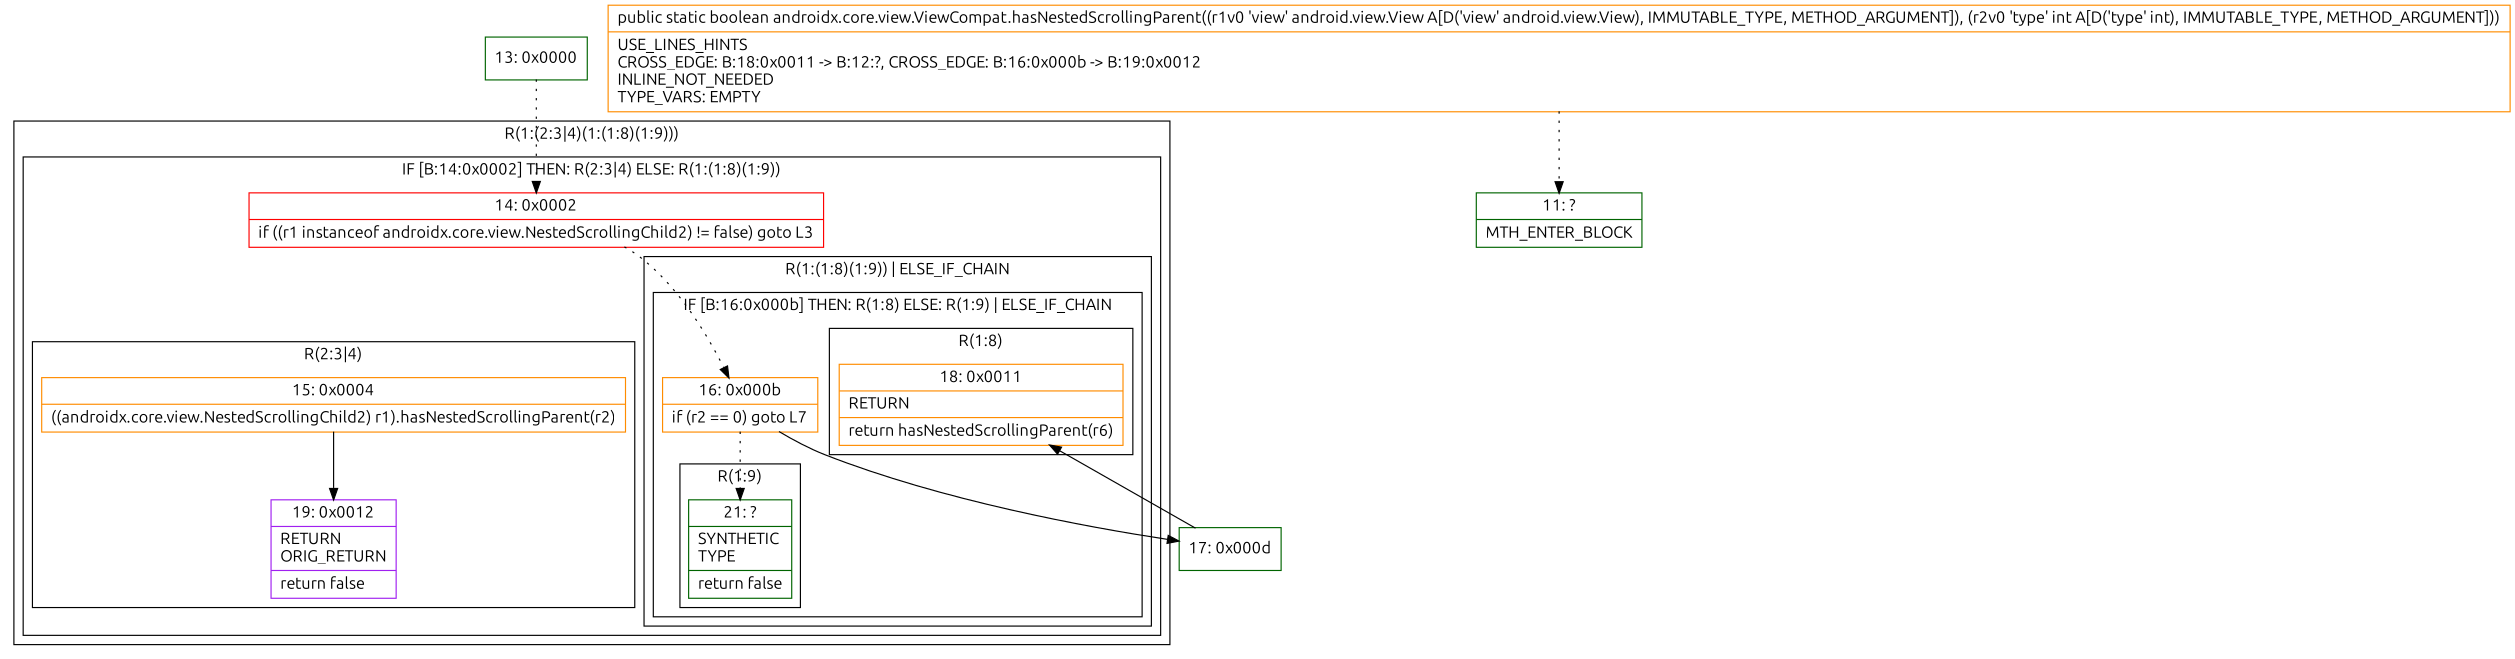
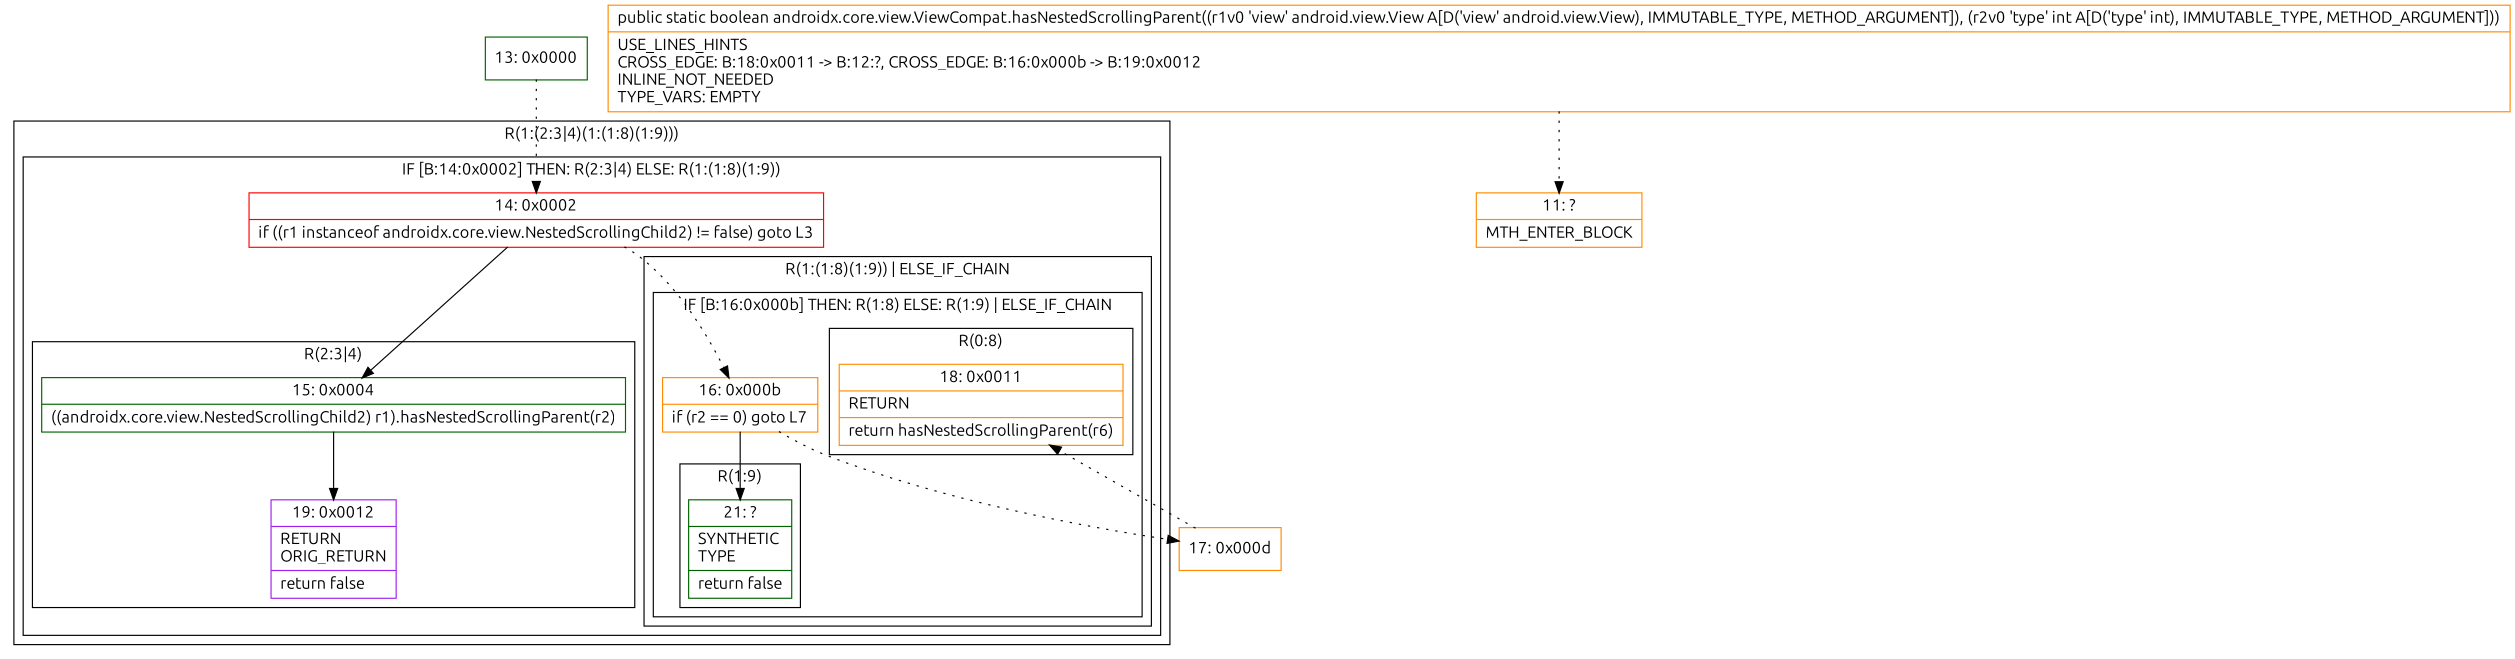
node "11: ?": color darkgreen -> darkorange
edge "14: 0x0002" -> "15: 0x0004": added
cluster "R(1:8)": label "R(1:8)" -> "R(0:8)"
node "15: 0x0004": color darkorange -> darkgreen
edge "16: 0x000b" -> "21: ?": style dotted -> solid
edge "17: 0x000d" -> "18: 0x0011": style solid -> dotted
edge "16: 0x000b" -> "17: 0x000d": style solid -> dotted
node "17: 0x000d": color darkgreen -> darkorange
